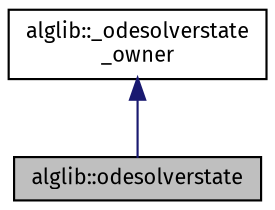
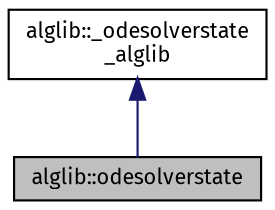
node "alglib::_odesolverstate _owner": label "alglib::_odesolverstate _owner" -> "alglib::_odesolverstate _alglib"
